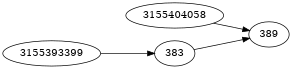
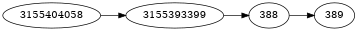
edge "3155404058" -> "389": now "3155404058" -> "3155393399"
node "383": label "383" -> "388"
